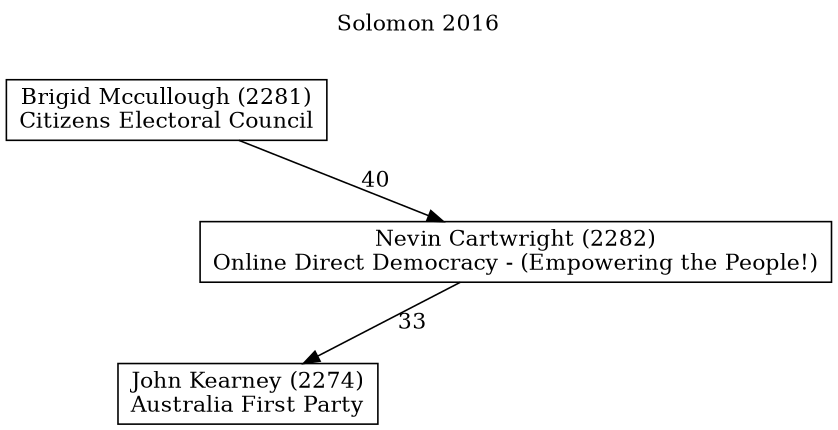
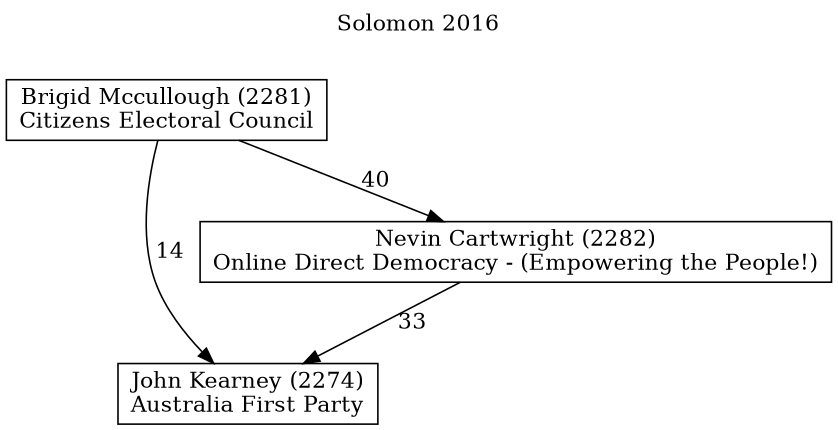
edge "Brigid Mccullough (2281) Citizens Electoral Council" -> "John Kearney (2274) Australia First Party": added, label "14"
